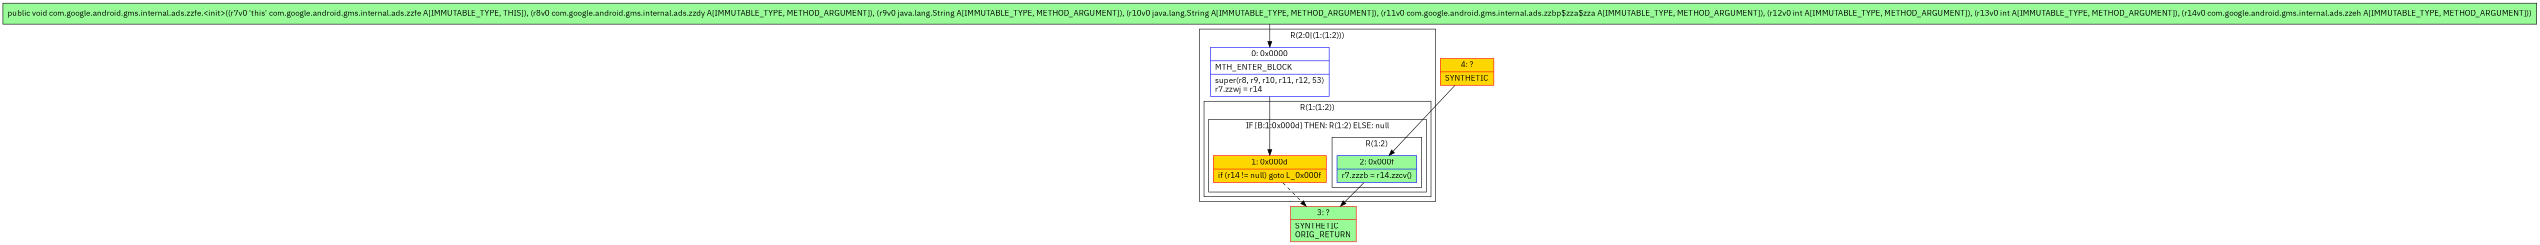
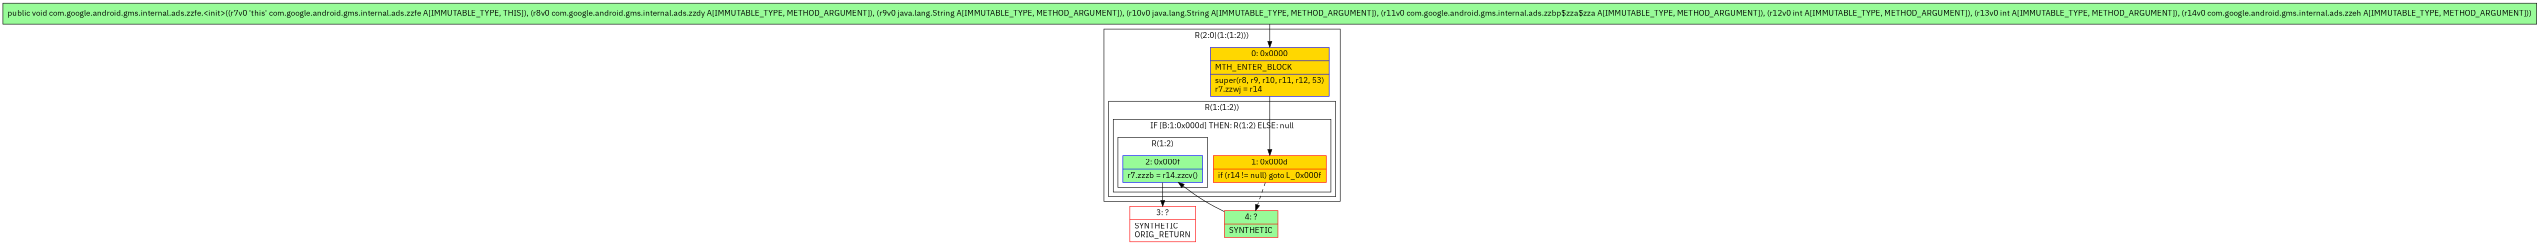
node "0: 0x0000": fillcolor white -> gold
node "4: ?": fillcolor gold -> palegreen
edge "1: 0x000d" -> "3: ?": now "1: 0x000d" -> "4: ?"
node "3: ?": fillcolor palegreen -> white
